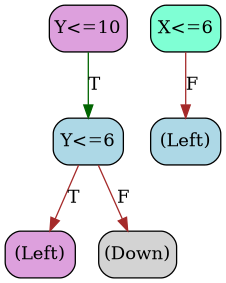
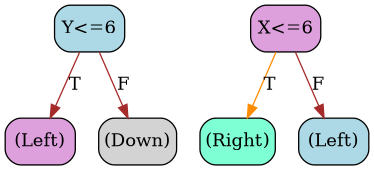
node "Y<=10": removed
node "X<=6": fillcolor aquamarine -> plum
node "(Right)": added
